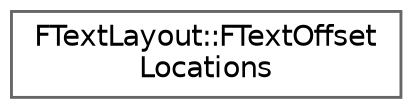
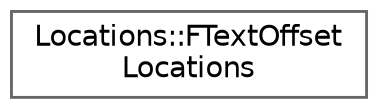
node "FTextLayout::FTextOffset Locations": label "FTextLayout::FTextOffset Locations" -> "Locations::FTextOffset Locations"
